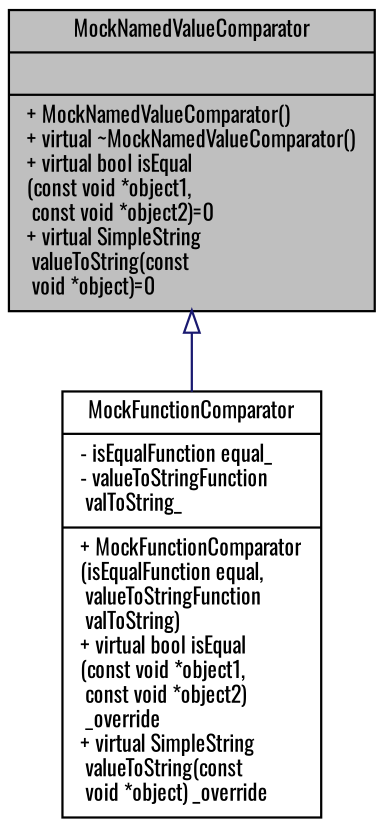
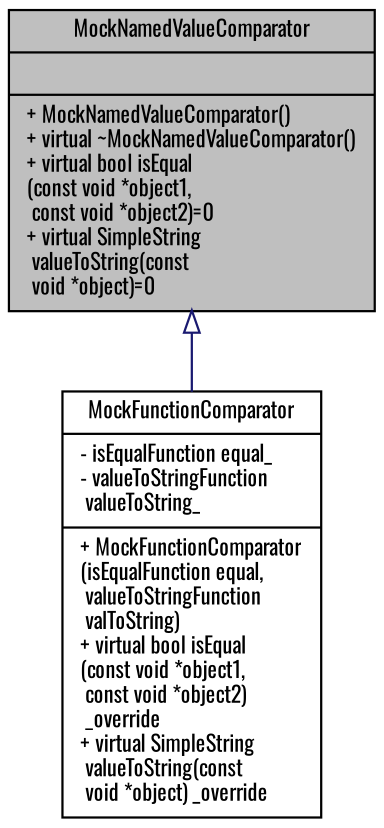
node "MockFunctionComparator": text "valToString_" -> "valueToString_"
